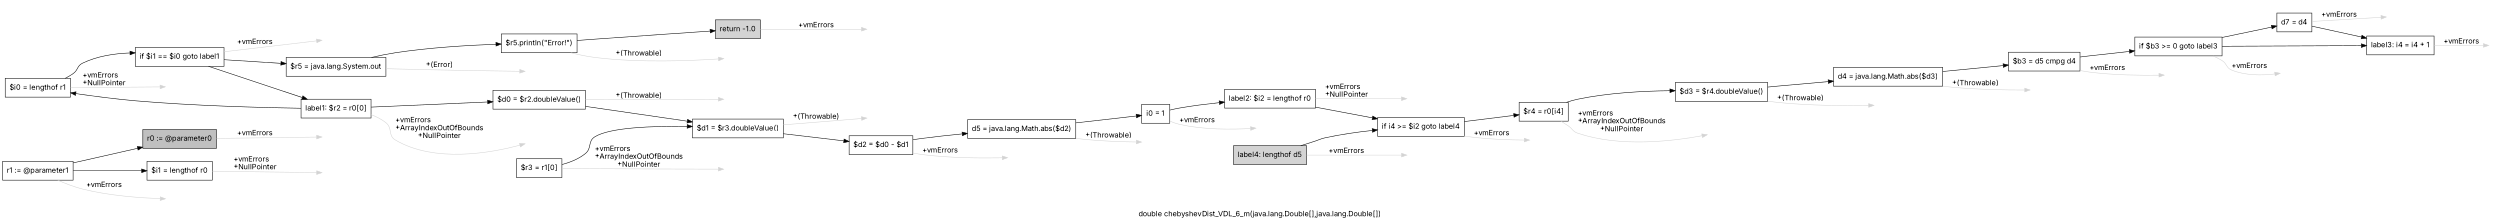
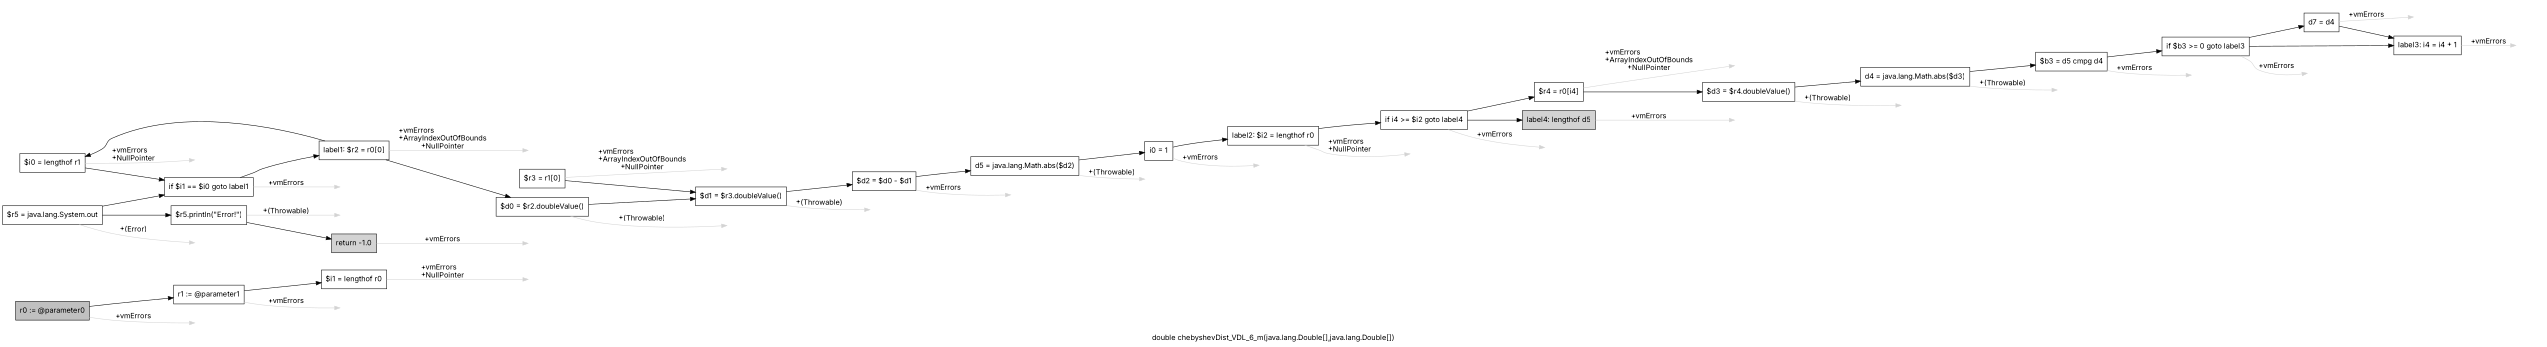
edge "if $i1 == $i0 goto label1" -> "$r5 = java.lang.System.out": reversed
edge "label4: lengthof d5" -> "if i4 >= $i2 goto label4": reversed
edge "r1 := @parameter1" -> "r0 := @parameter0": reversed
